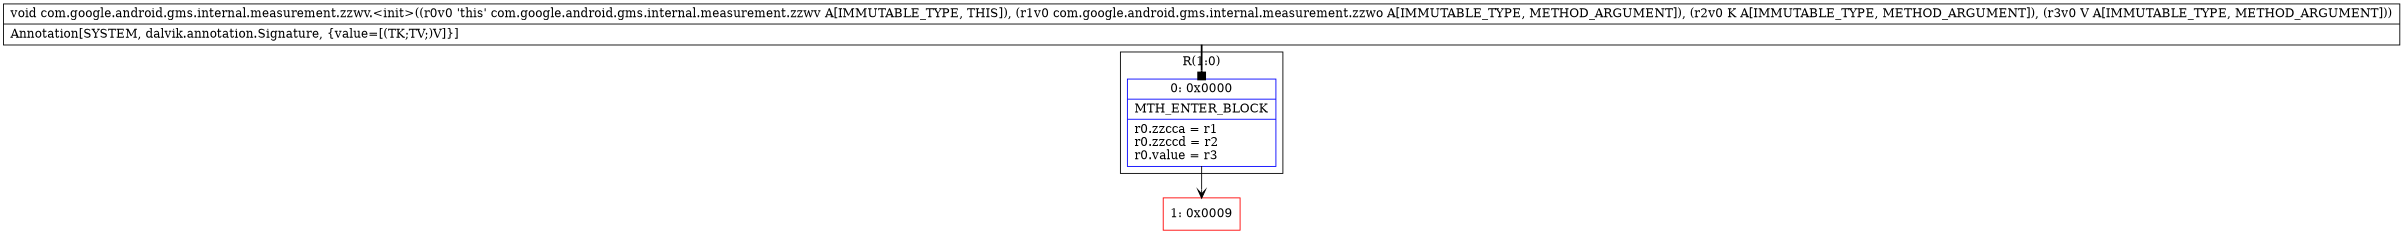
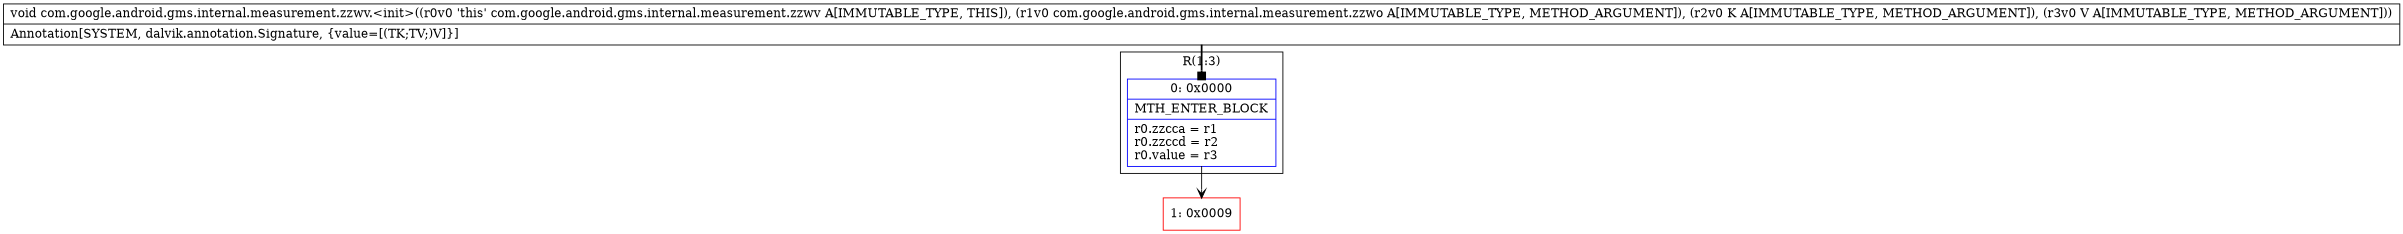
cluster "R(1:0)": label "R(1:0)" -> "R(1:3)"
